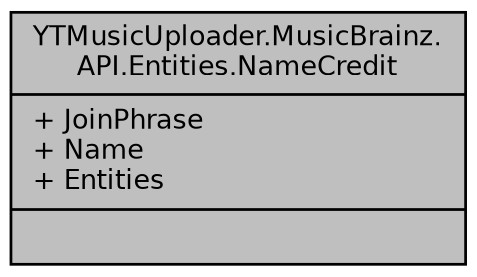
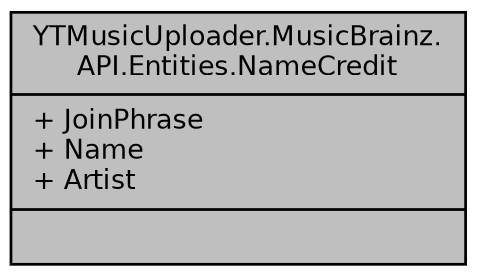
node "YTMusicUploader.MusicBrainz.": text "+ Entities" -> "+ Artist"
